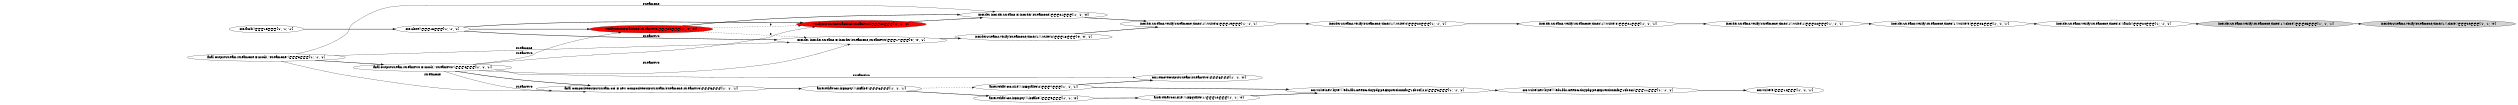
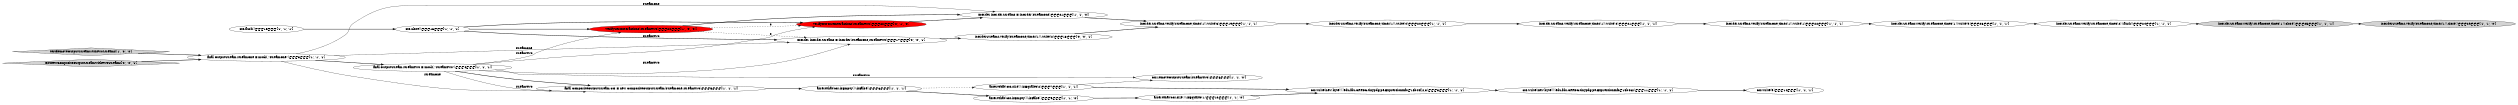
node "testRemoveOutputStreamWithTwoStreams['1', '0', '0']": added
node "testNewCompositeOutputStreamWithTwoStreams['0', '0', '1']": added
edge "assertThat(cos.size()).isEqualTo(2)@@@7@@@['1', '1', '1']" -> "cos.removeOutputStream(streamTwo)@@@8@@@['1', '1', '0']": style bold -> solid
